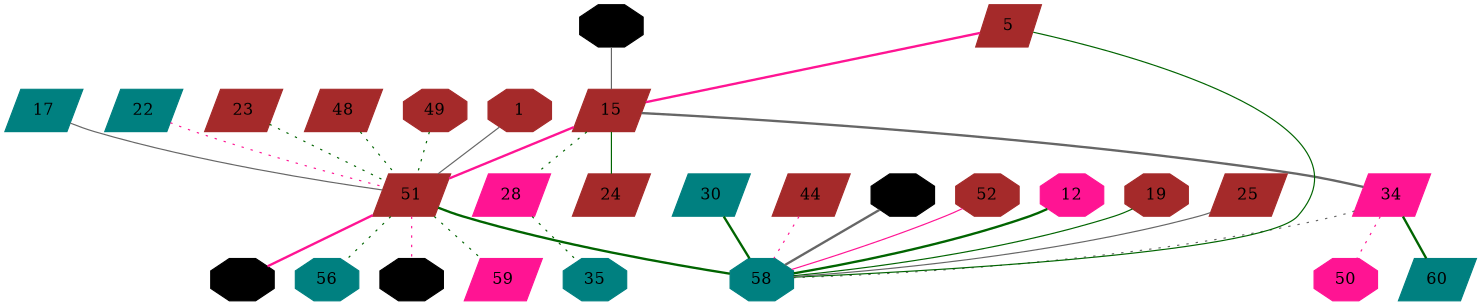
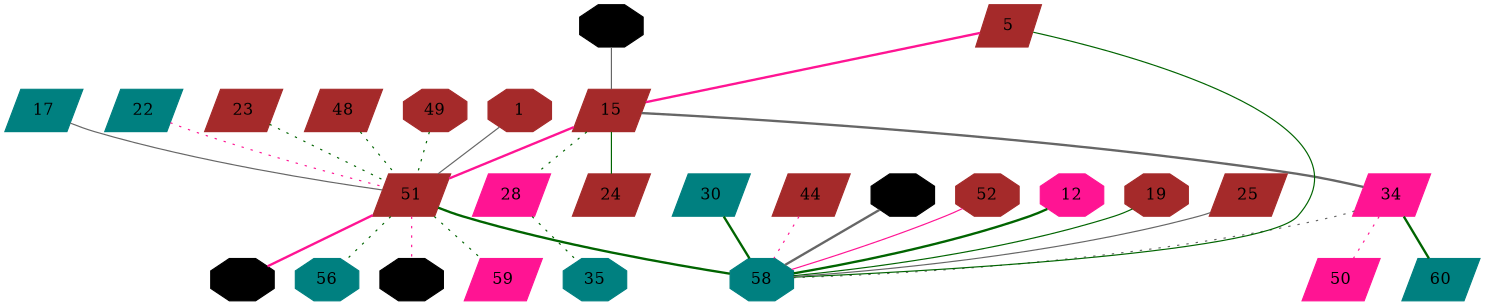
node "50": shape octagon -> parallelogram
